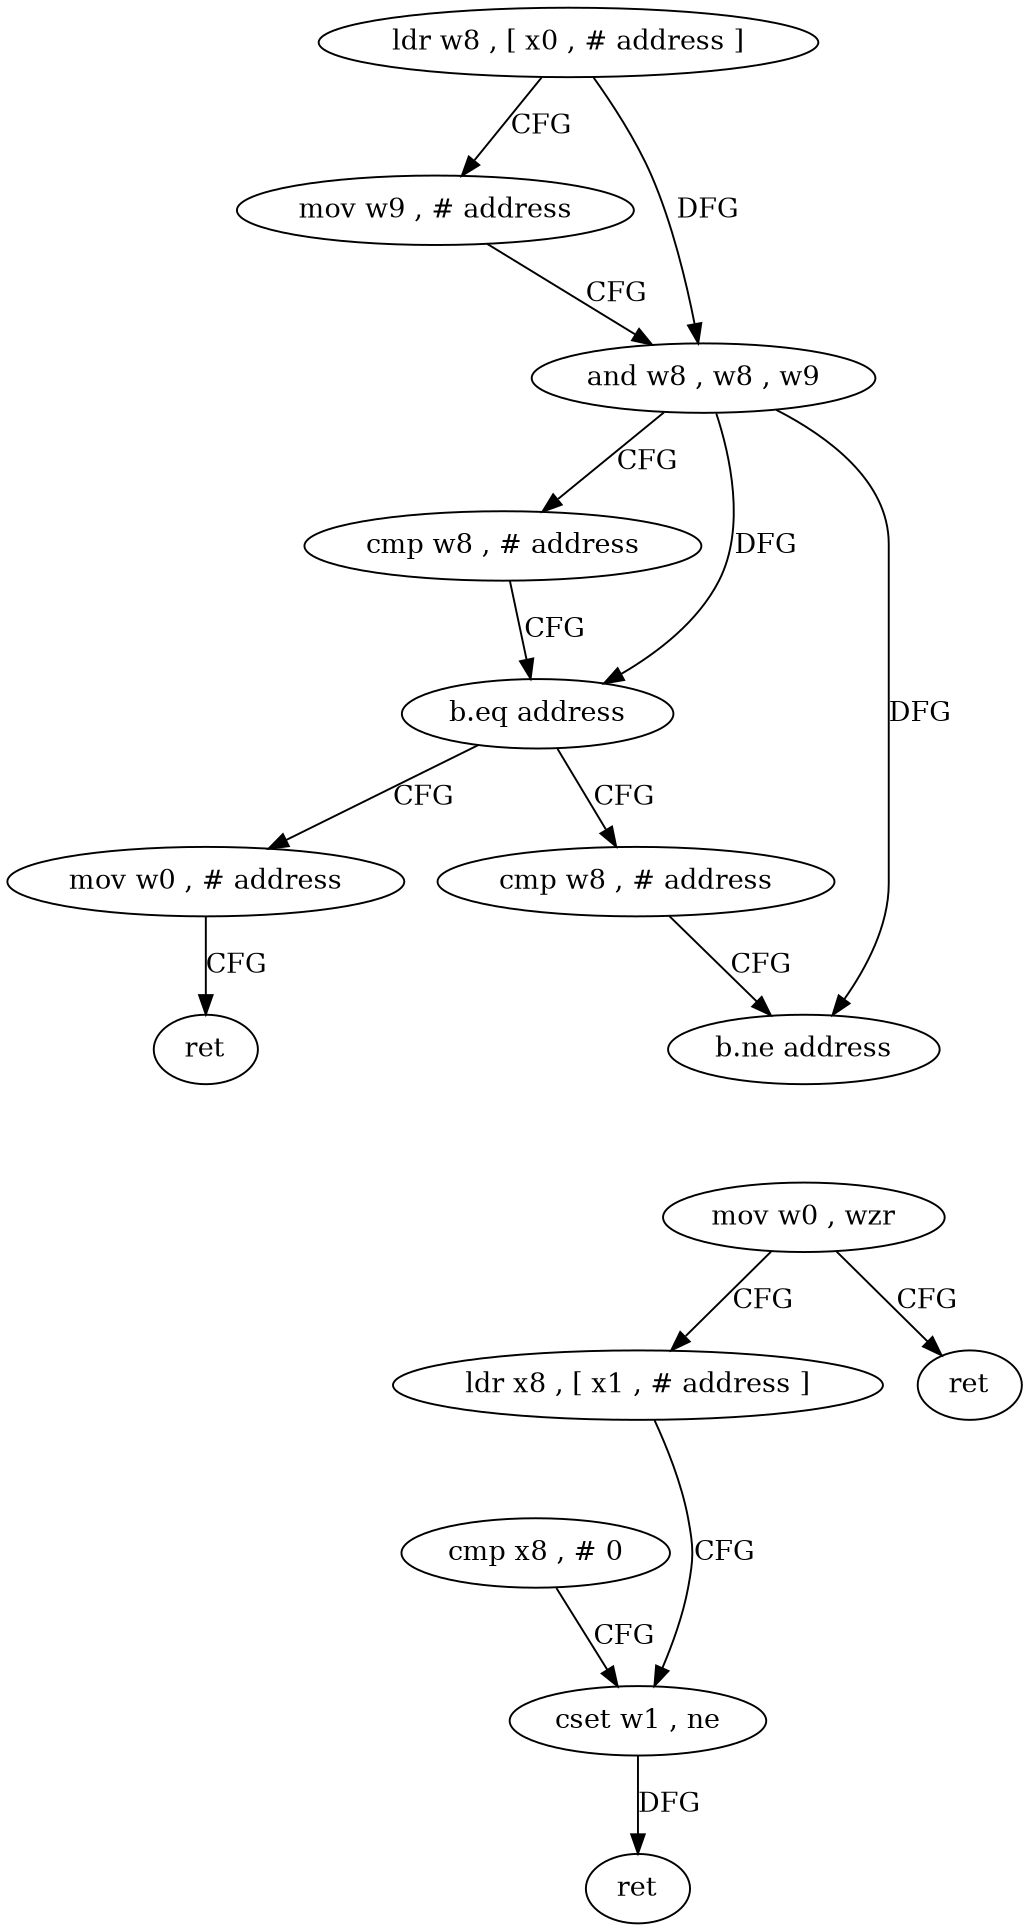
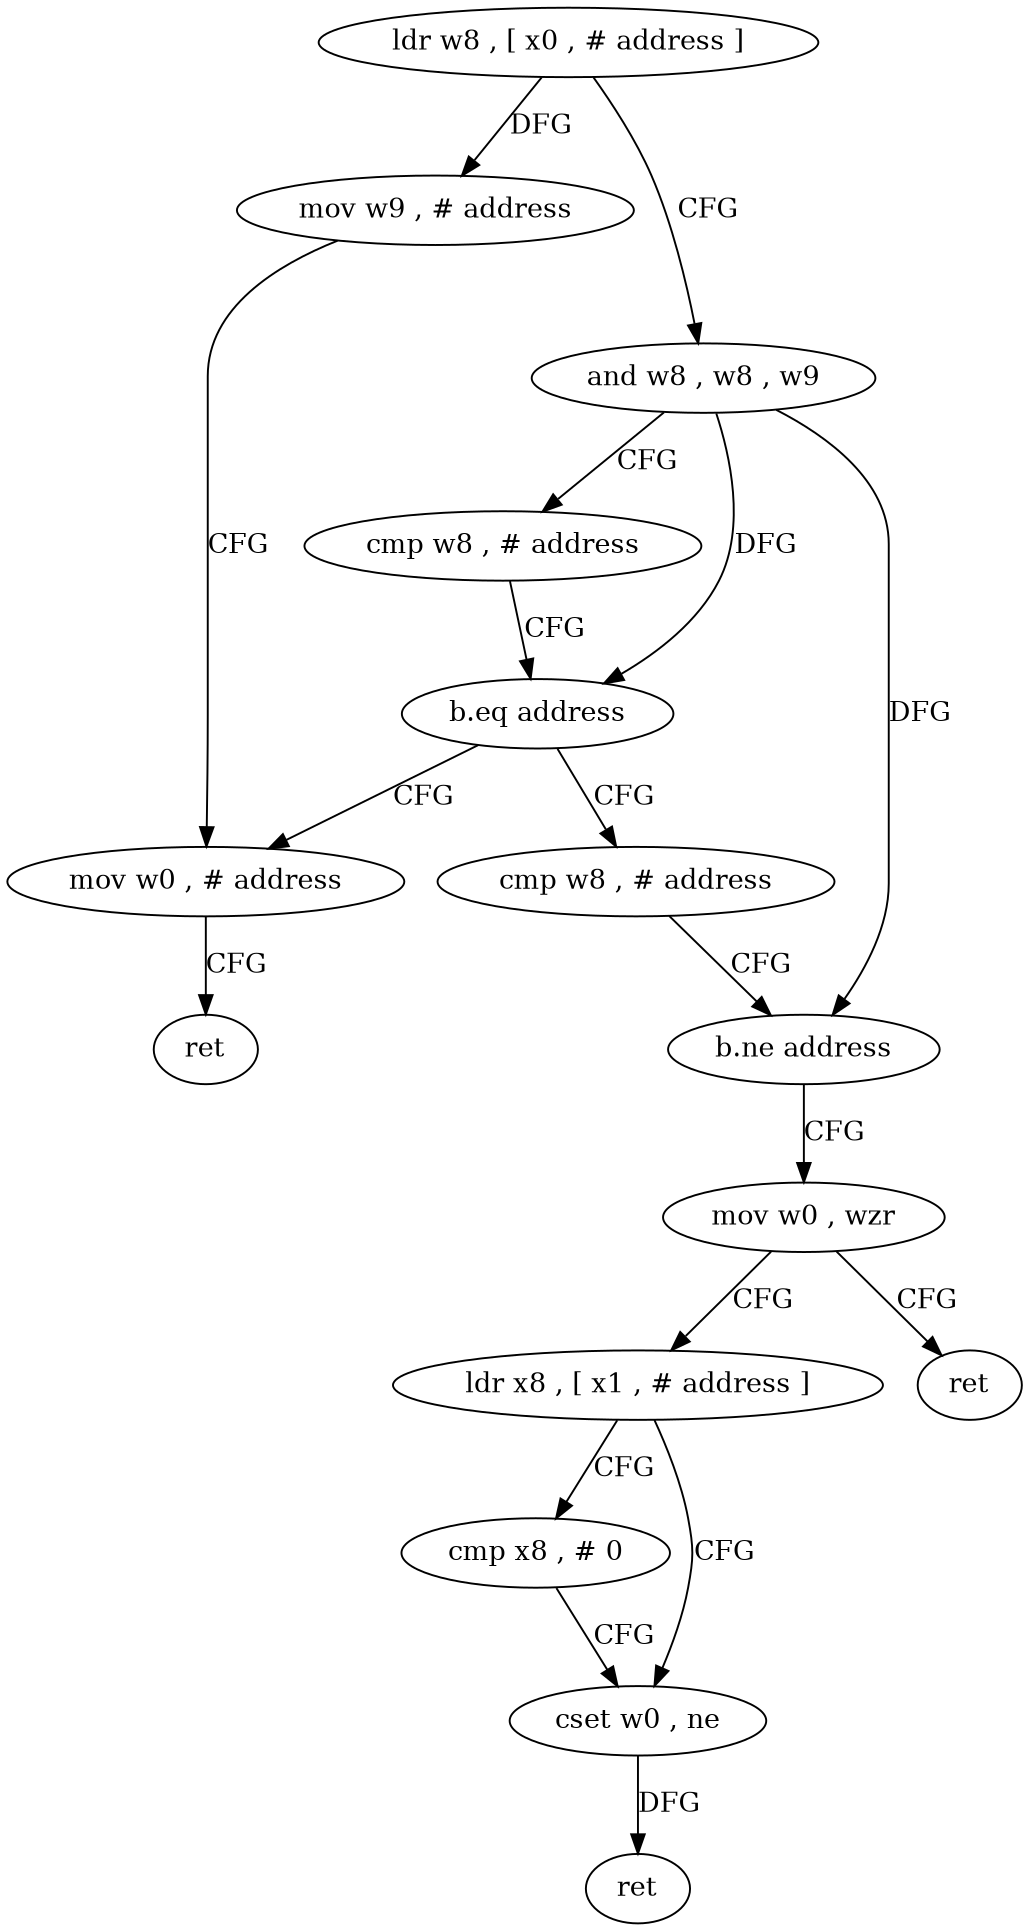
edge "ldr w8 , [ x0 , # address ]" -> "mov w9 , # address": label "CFG" -> "DFG"
edge "ldr w8 , [ x0 , # address ]" -> "and w8 , w8 , w9": label "DFG" -> "CFG"
edge "mov w9 , # address" -> "and w8 , w8 , w9": now "mov w9 , # address" -> "mov w0 , # address"
edge "b.ne address" -> "mov w0 , wzr": added, label "CFG"
edge "ldr x8 , [ x1 , # address ]" -> "cmp x8 , # 0": added, label "CFG"
node "cset w1 , ne": label "cset w1 , ne" -> "cset w0 , ne"
